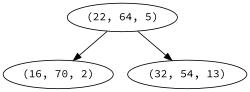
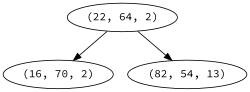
node "(22, 64, 5)": label "(22, 64, 5)" -> "(22, 64, 2)"
node "(32, 54, 13)": label "(32, 54, 13)" -> "(82, 54, 13)"
